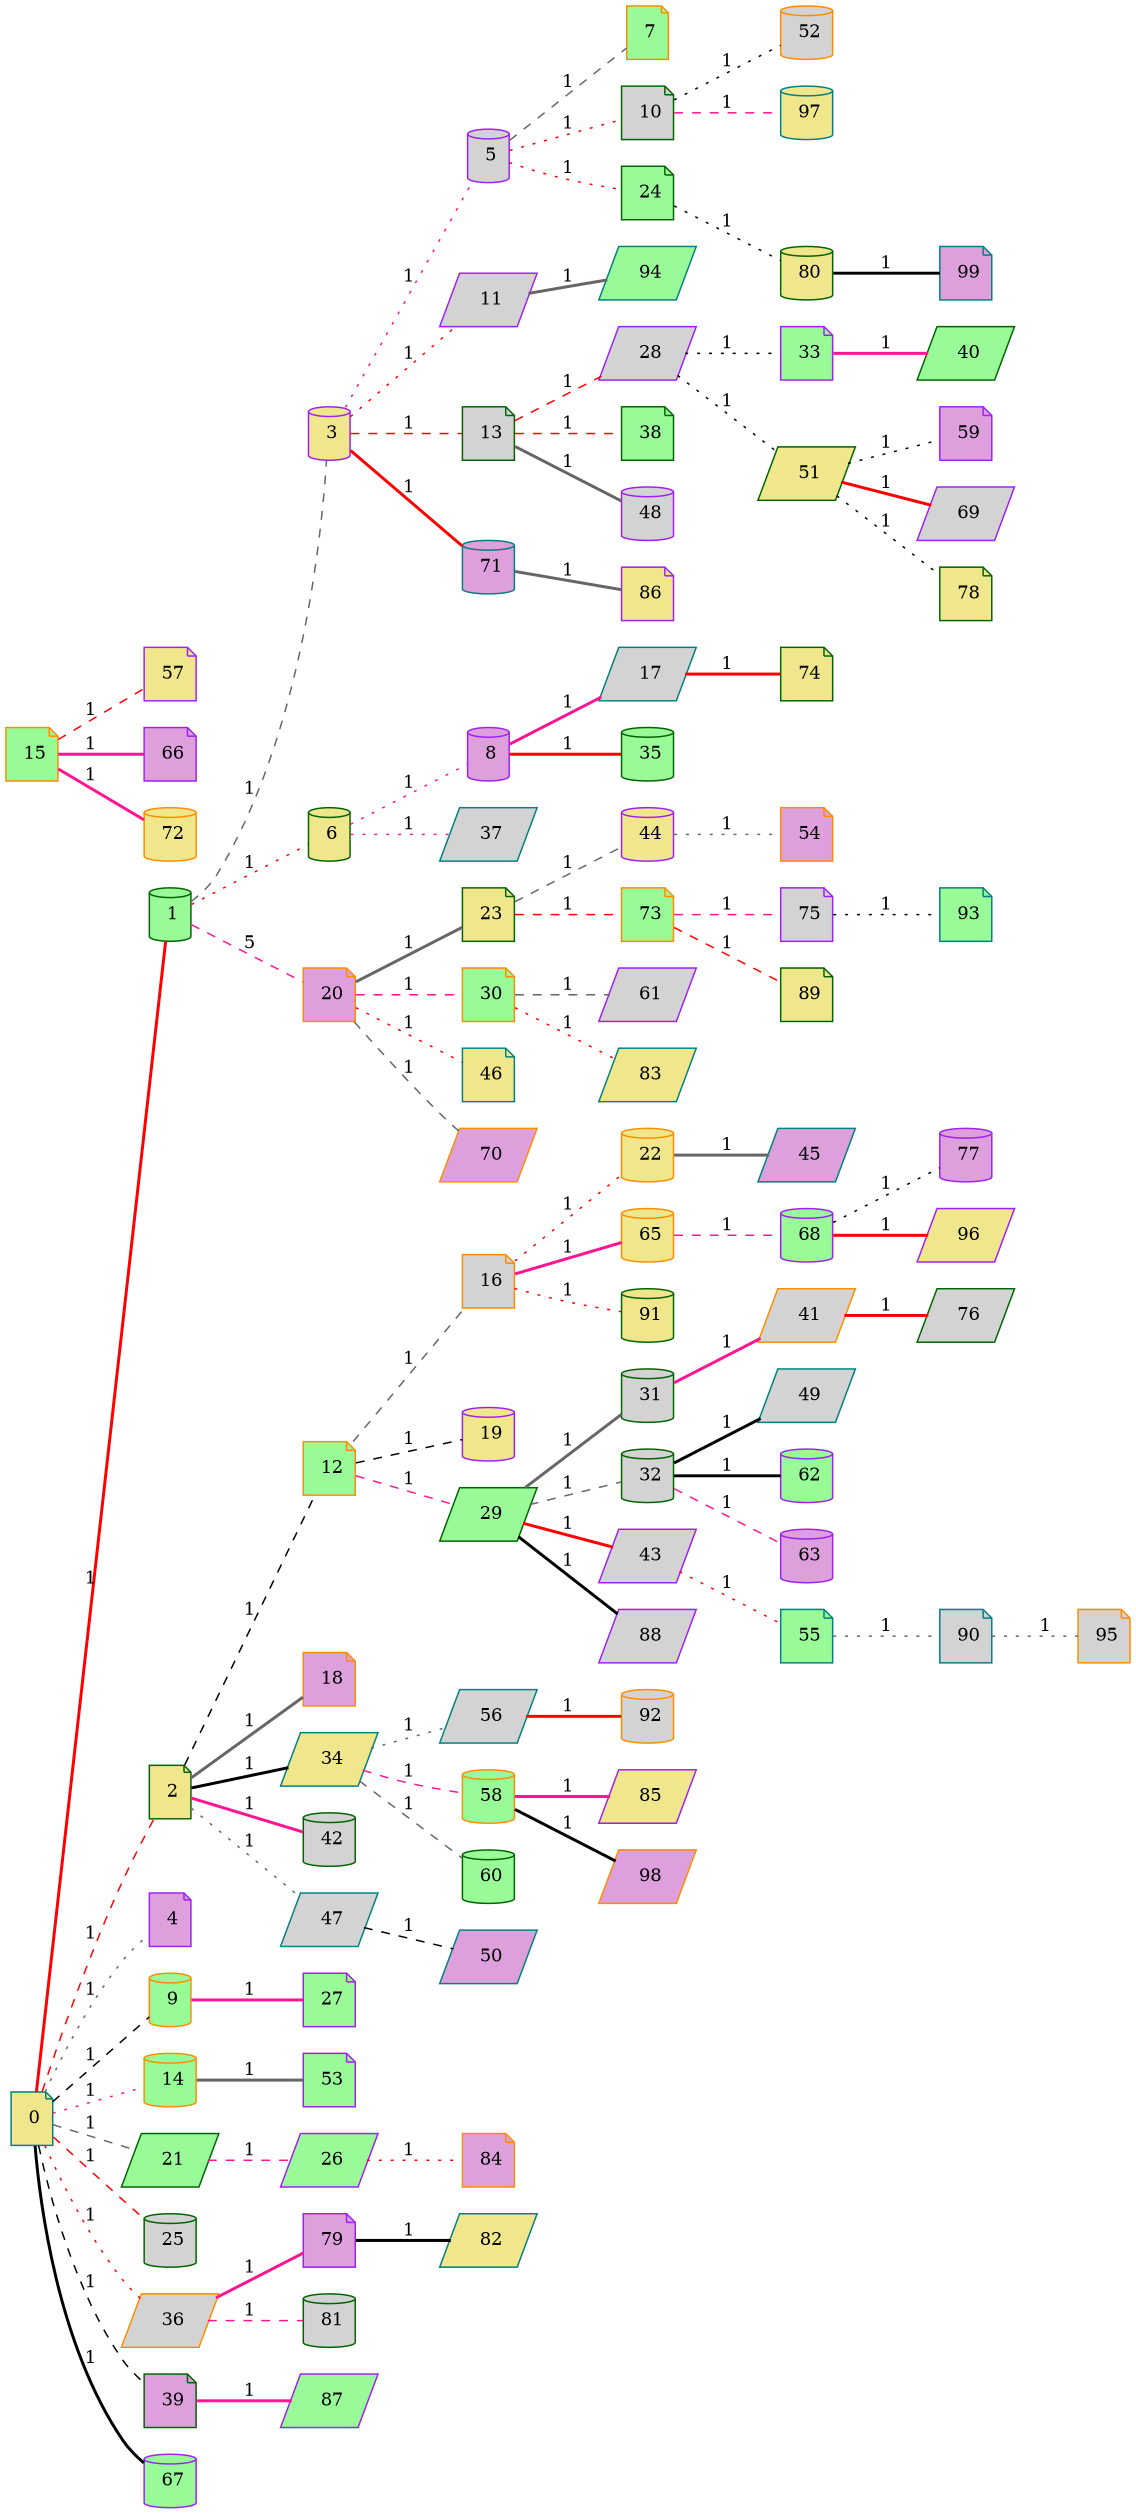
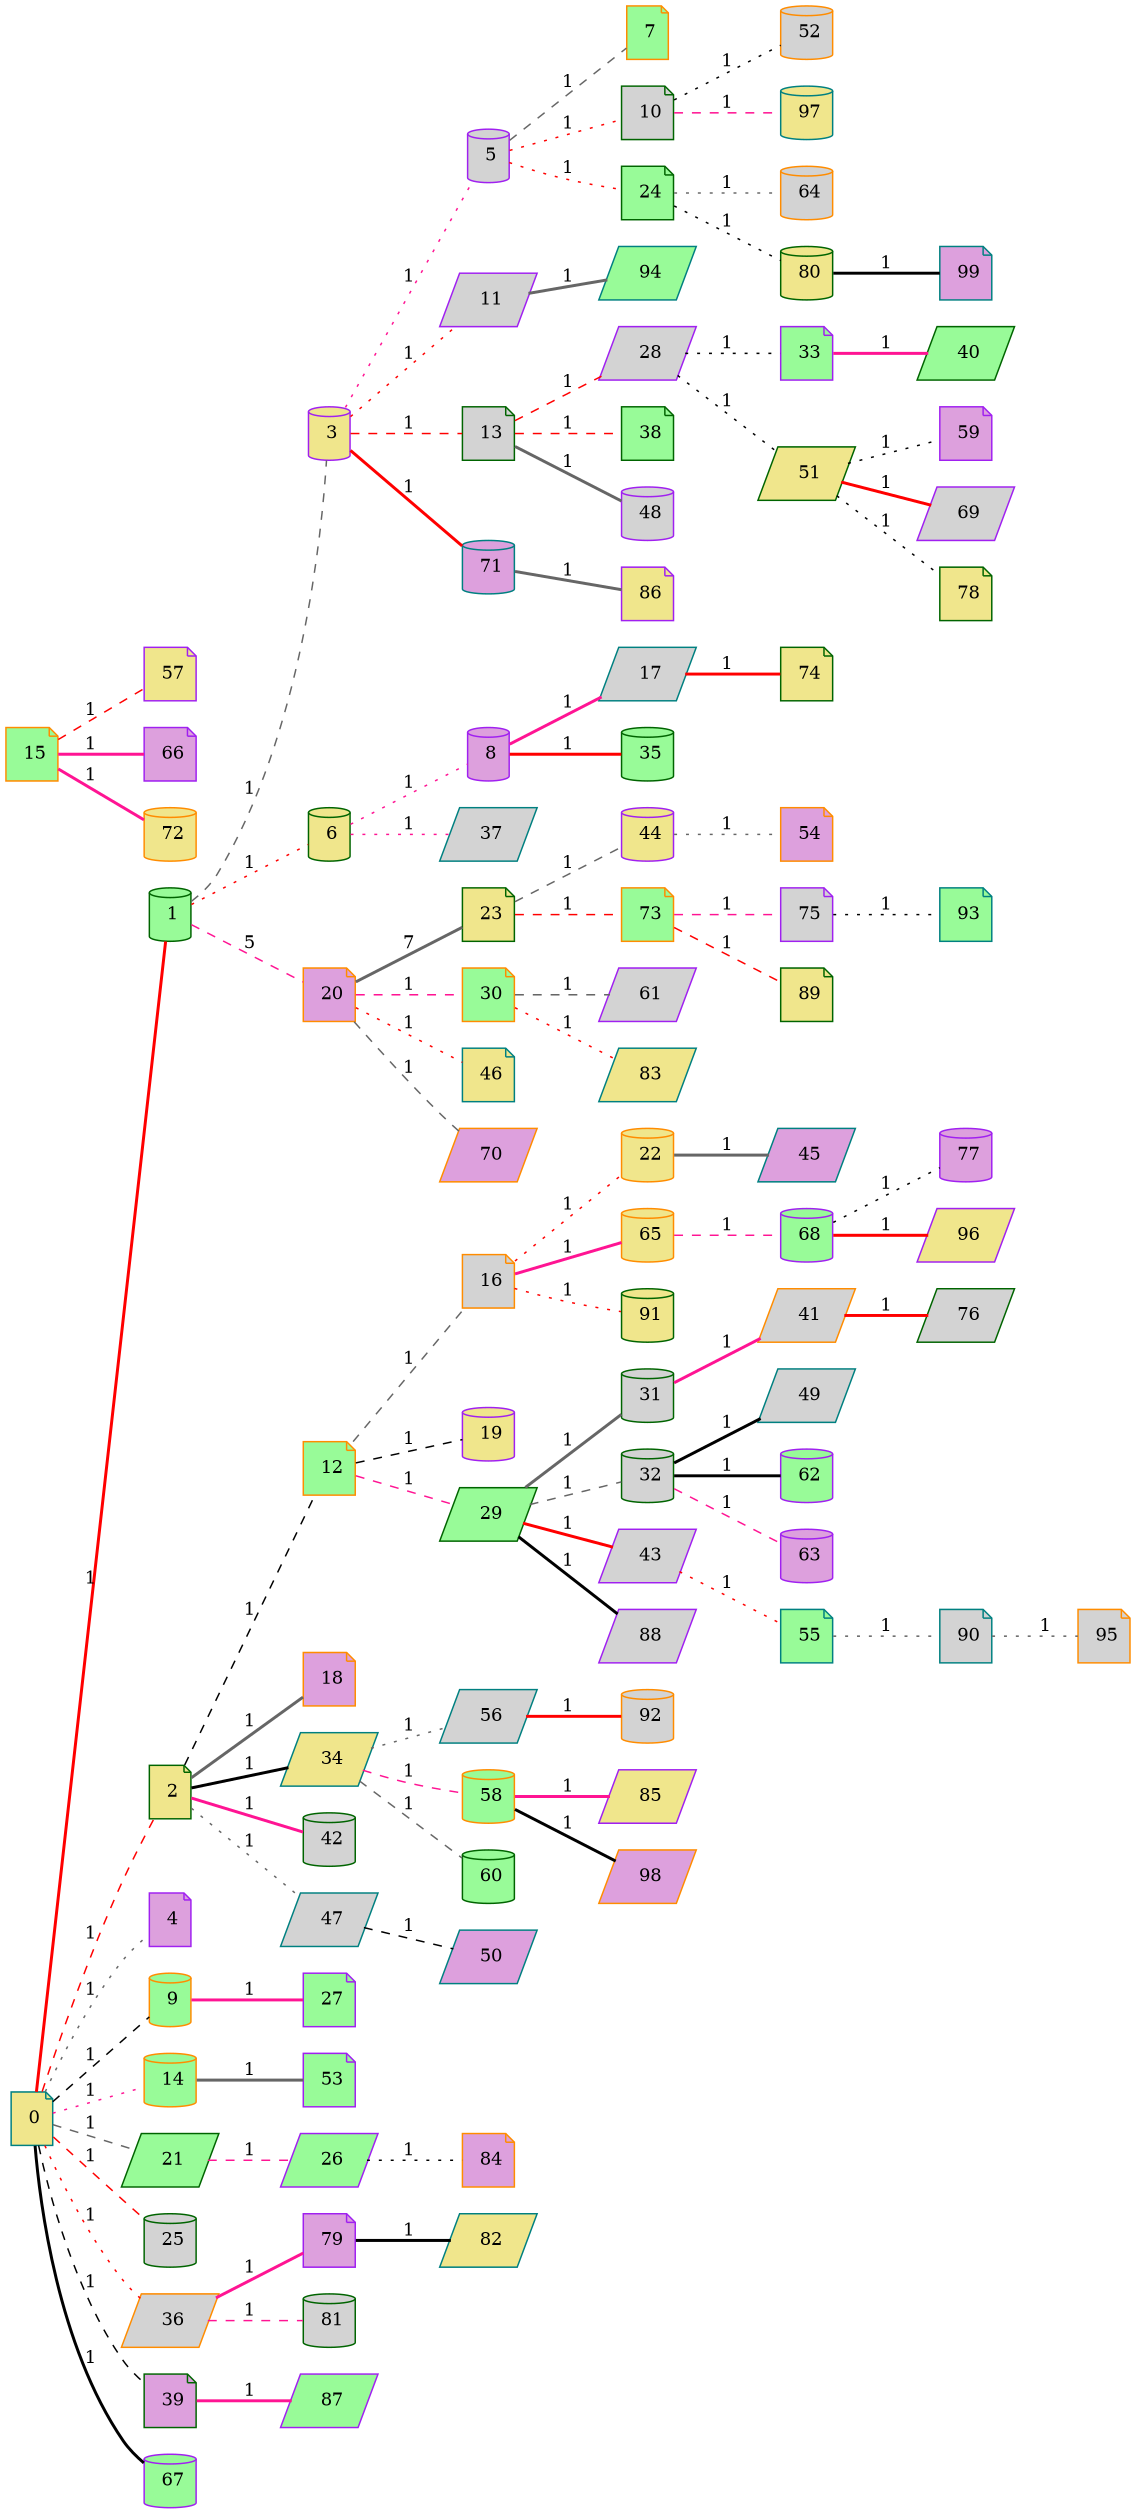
node "64": added
edge "23" -- "20": label "1" -> "7"
edge "26" -- "84": color red -> black
